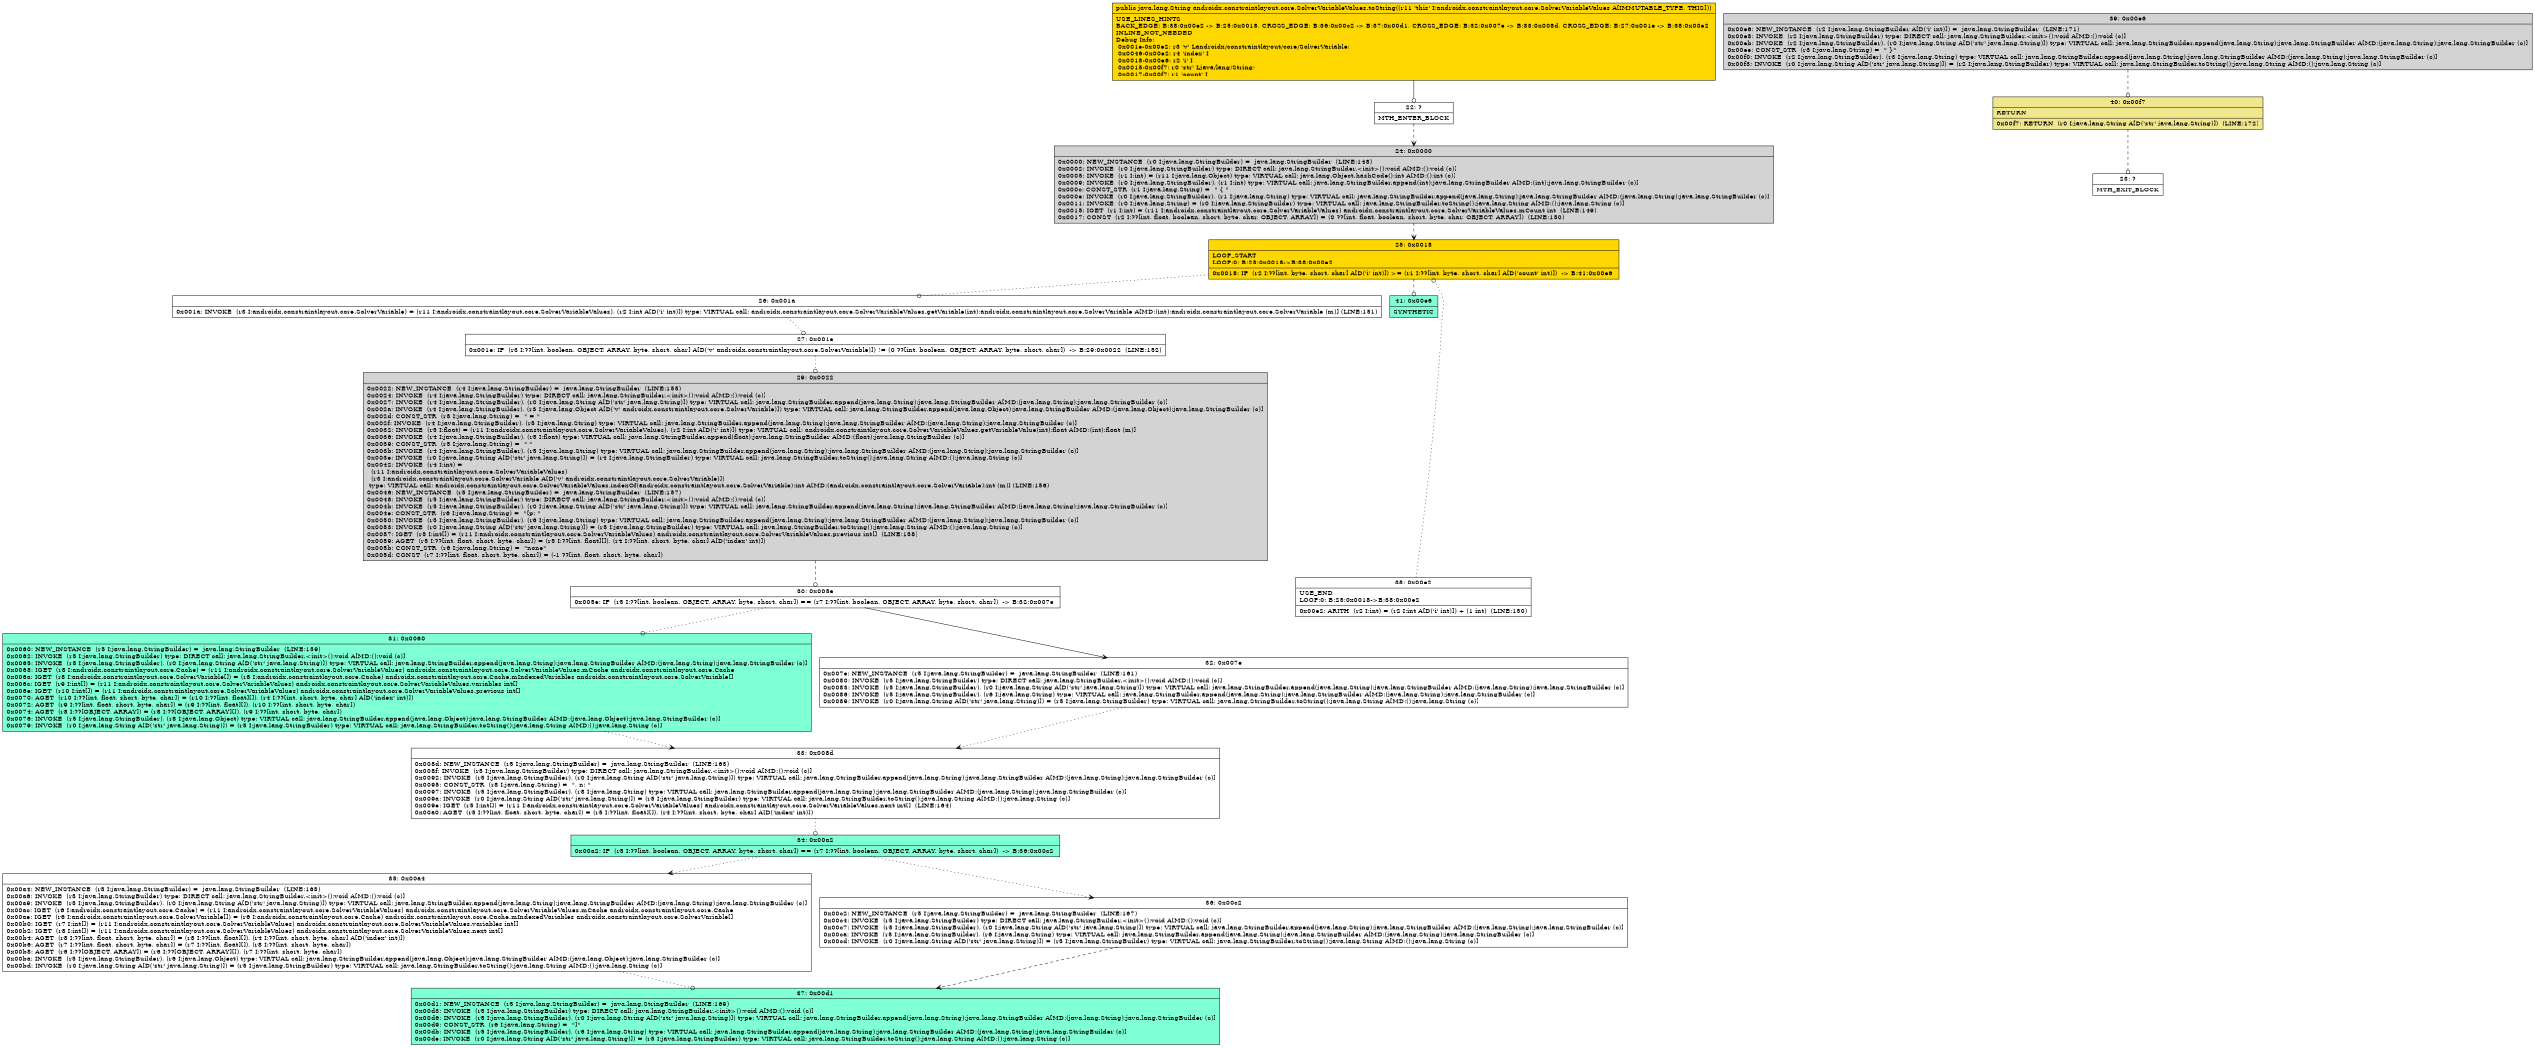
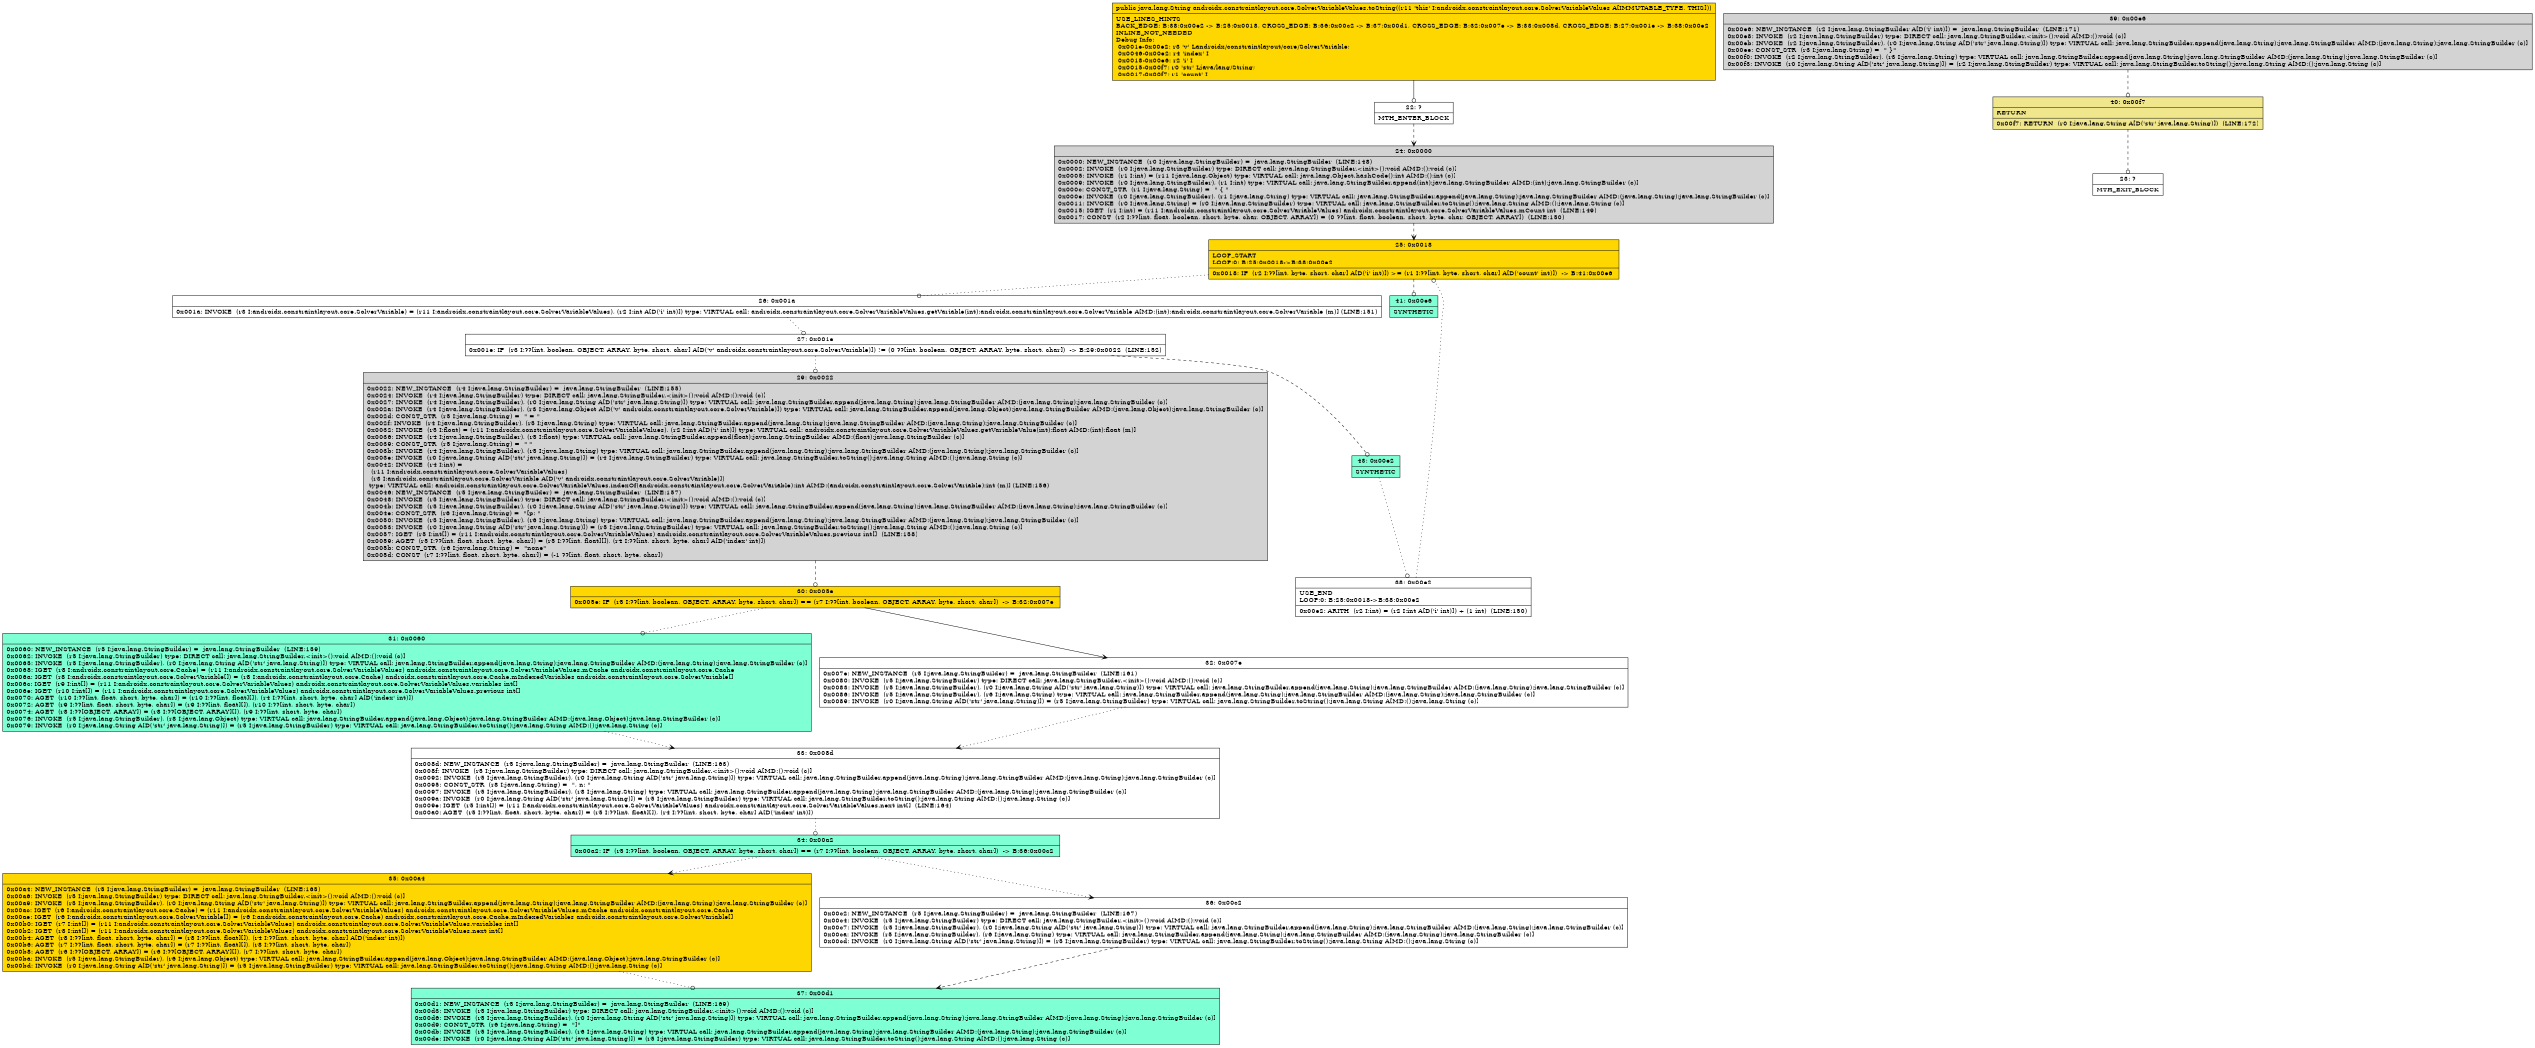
node "43: 0x00e2": added
node "30: 0x005e": fillcolor white -> gold
node "35: 0x00a4": fillcolor white -> gold
